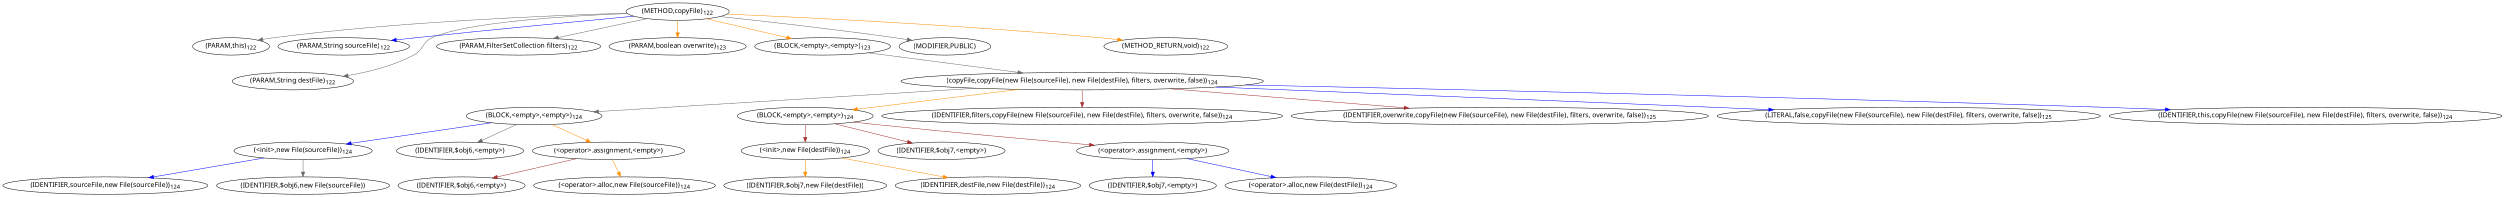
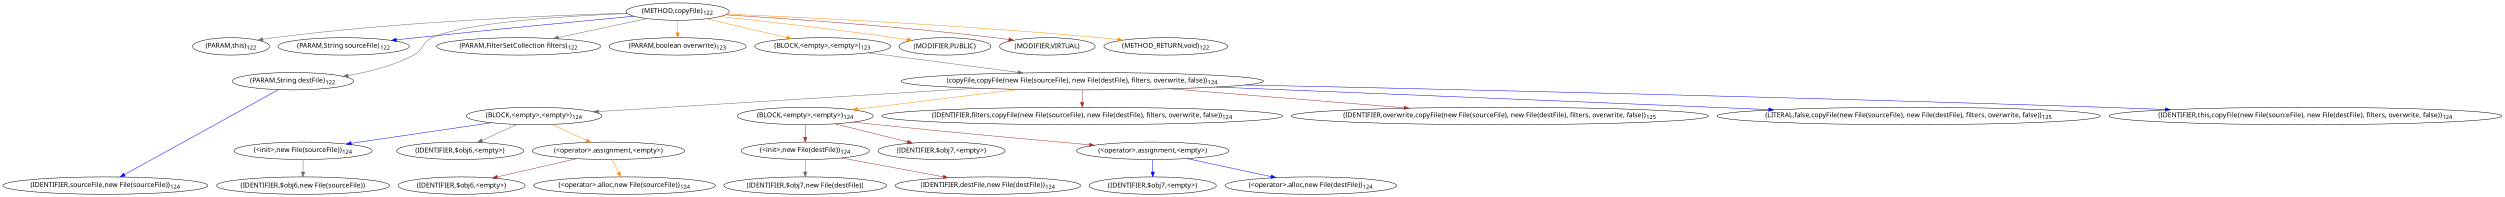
edge "(METHOD,copyFile)" -> "(MODIFIER,PUBLIC)": color gray40 -> darkorange
node "(MODIFIER,VIRTUAL)": added
edge "(<init>,new File(destFile))" -> "(IDENTIFIER,$obj7,new File(destFile))": color darkorange -> gray40
edge "(<init>,new File(sourceFile))" -> "(IDENTIFIER,sourceFile,new File(sourceFile))": now "(PARAM,String destFile)" -> "(IDENTIFIER,sourceFile,new File(sourceFile))"
edge "(<init>,new File(destFile))" -> "(IDENTIFIER,destFile,new File(destFile))": color darkorange -> brown
